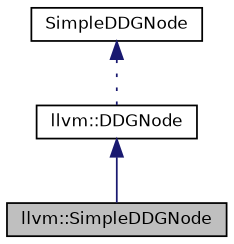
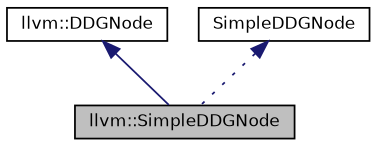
edge "llvm::DDGNode" -> "SimpleDDGNode": now "llvm::SimpleDDGNode" -> "SimpleDDGNode"
